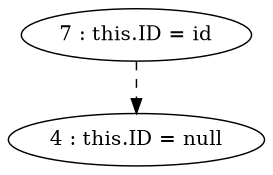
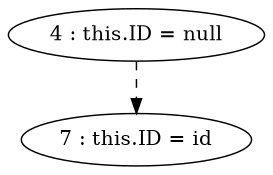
edge "7 : this.ID = id" -> "4 : this.ID = null": reversed
